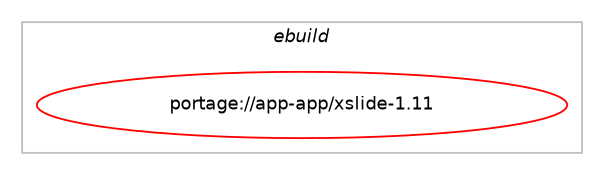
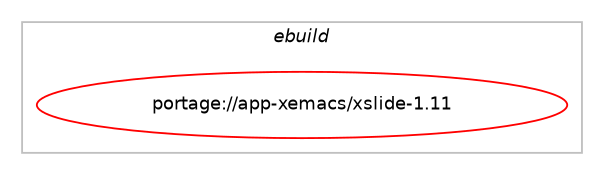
node "portage://app-app/xslide-1.11": label "portage://app-app/xslide-1.11" -> "portage://app-xemacs/xslide-1.11"
